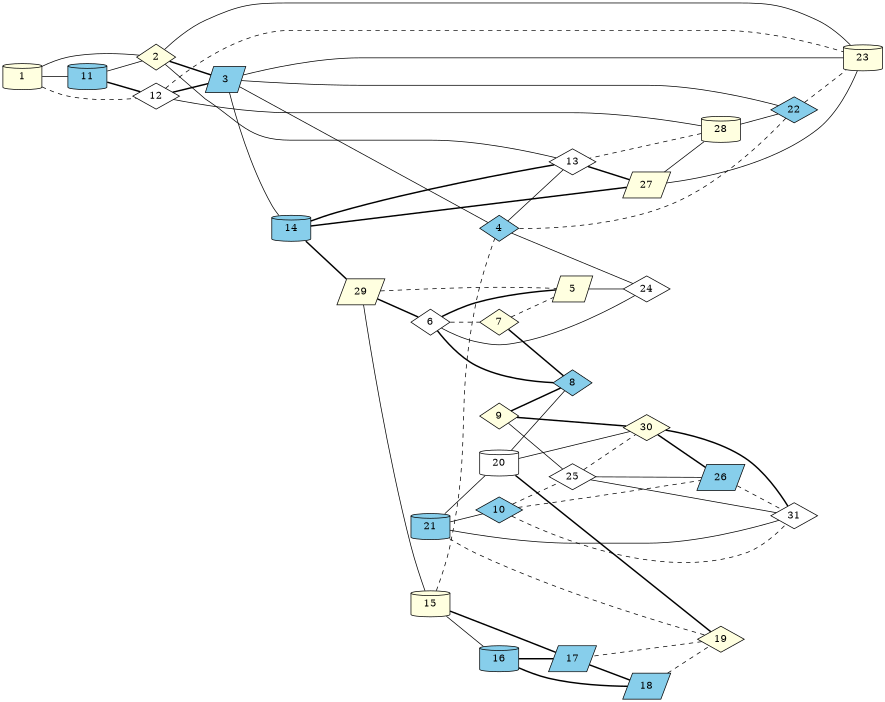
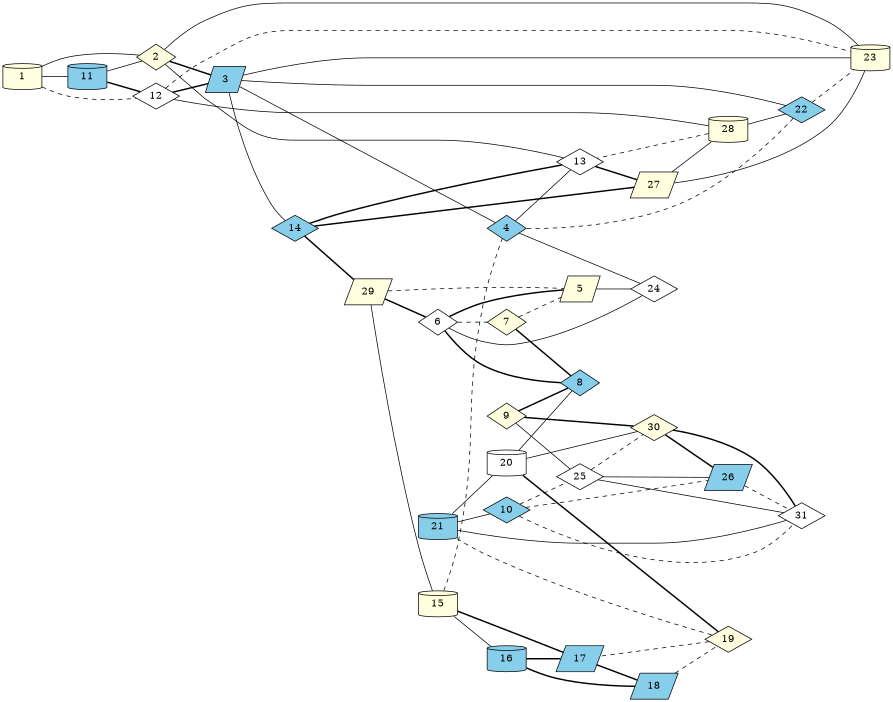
node "14": shape cylinder -> diamond
